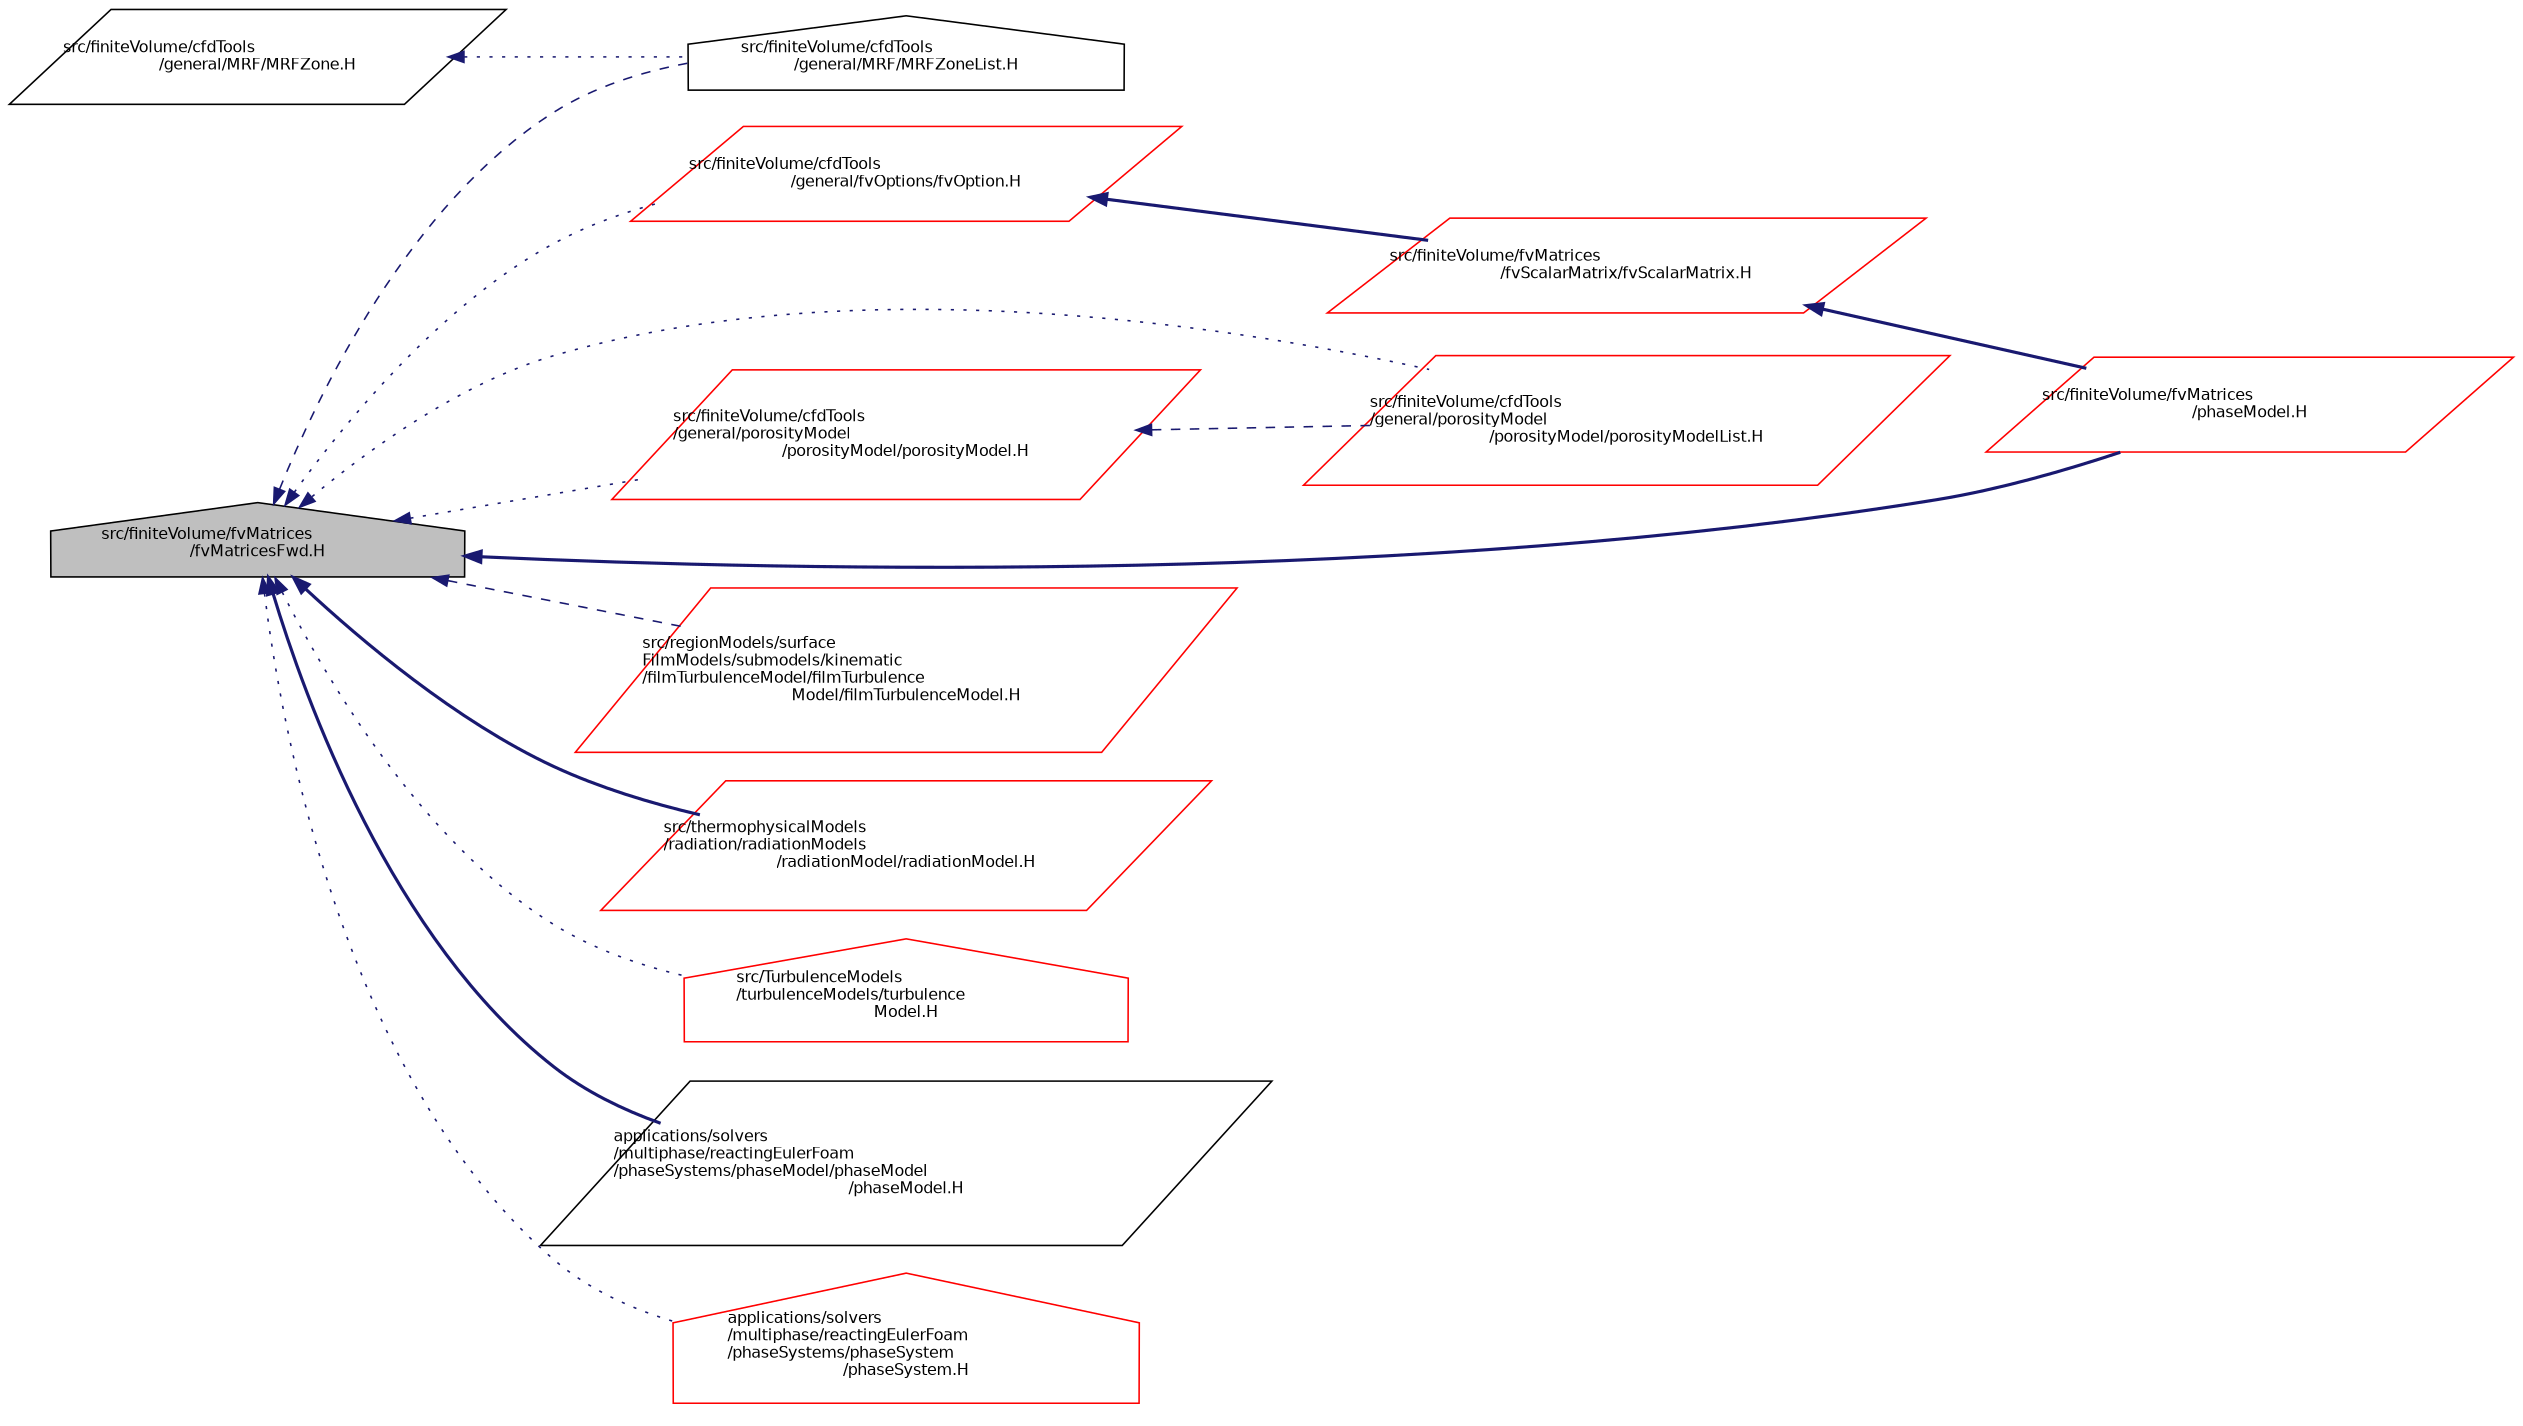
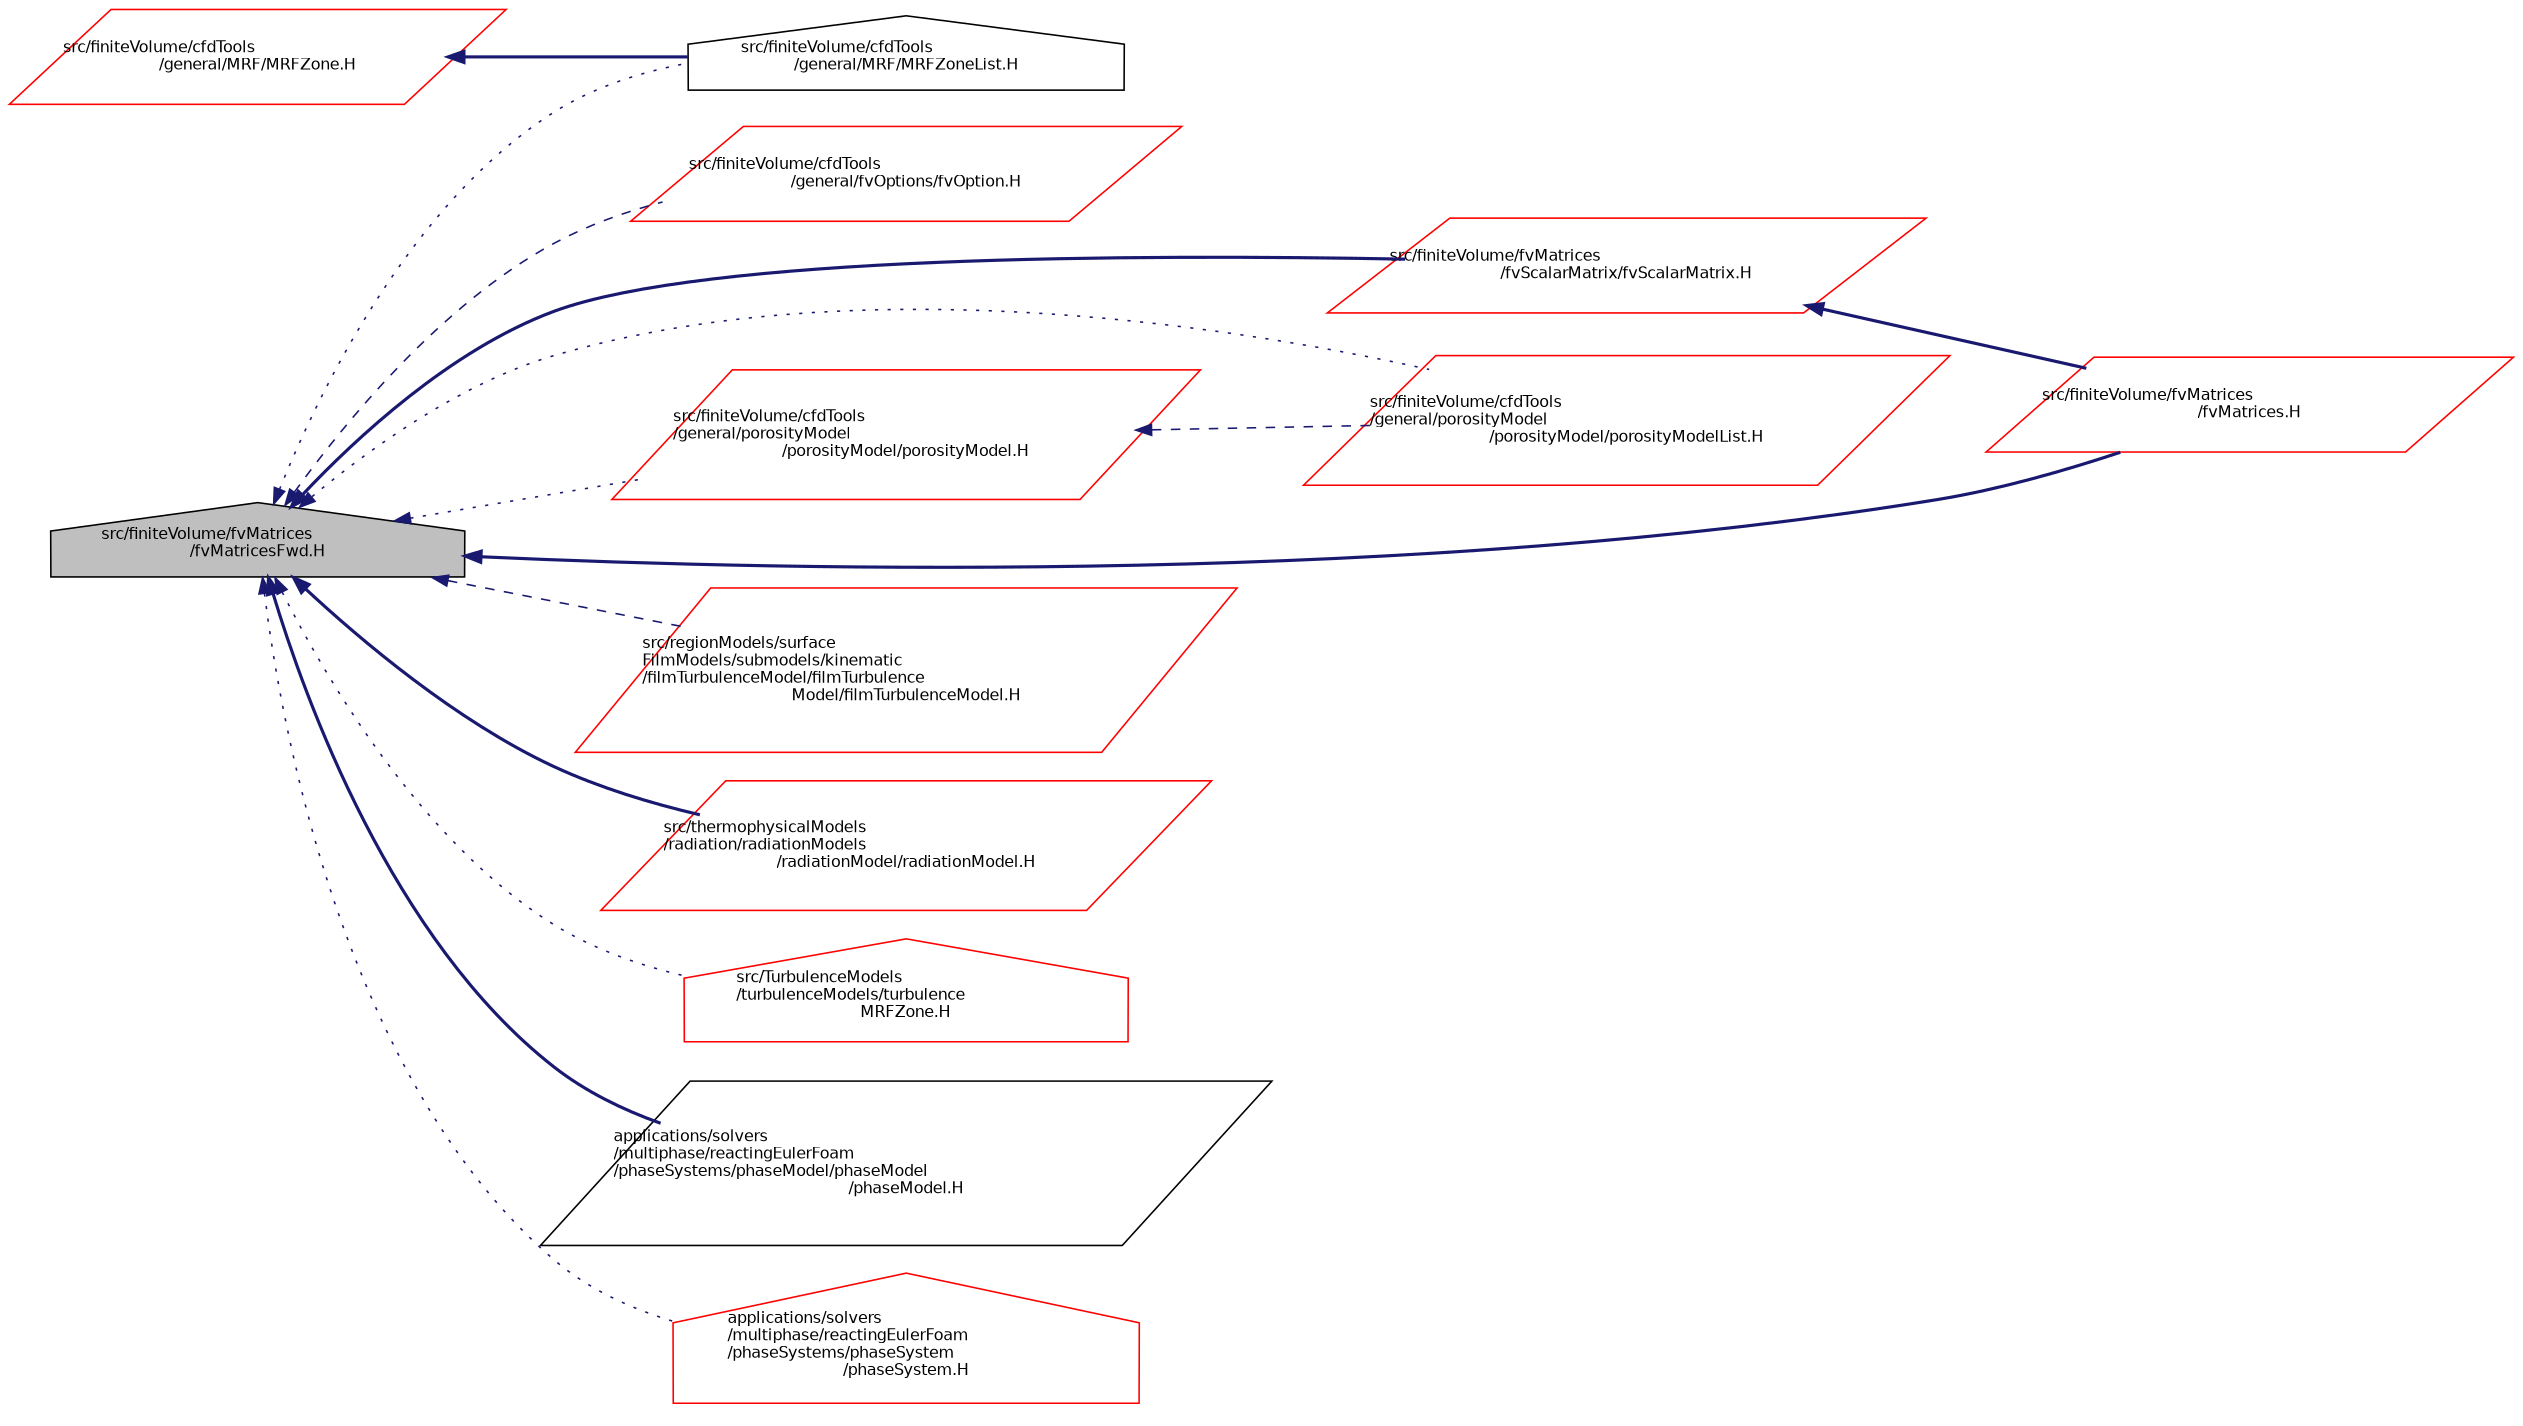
node "src/finiteVolume/cfdTools /general/MRF/MRFZone.H": color black -> red
edge "src/finiteVolume/cfdTools /general/MRF/MRFZoneList.H" -> "src/finiteVolume/cfdTools /general/MRF/MRFZone.H": style dotted -> bold
edge "src/finiteVolume/fvMatrices /fvScalarMatrix/fvScalarMatrix.H" -> "src/finiteVolume/cfdTools /general/fvOptions/fvOption.H": now "src/finiteVolume/fvMatrices /fvScalarMatrix/fvScalarMatrix.H" -> "src/finiteVolume/fvMatrices /fvMatricesFwd.H"
edge "src/finiteVolume/cfdTools /general/MRF/MRFZoneList.H" -> "src/finiteVolume/fvMatrices /fvMatricesFwd.H": style dashed -> dotted
edge "src/finiteVolume/cfdTools /general/fvOptions/fvOption.H" -> "src/finiteVolume/fvMatrices /fvMatricesFwd.H": style dotted -> dashed
node "src/finiteVolume/fvMatrices /phaseModel.H": label "src/finiteVolume/fvMatrices /phaseModel.H" -> "src/finiteVolume/fvMatrices /fvMatrices.H"
node "src/TurbulenceModels /turbulenceModels/turbulence Model.H": label "src/TurbulenceModels /turbulenceModels/turbulence Model.H" -> "src/TurbulenceModels /turbulenceModels/turbulence MRFZone.H"
